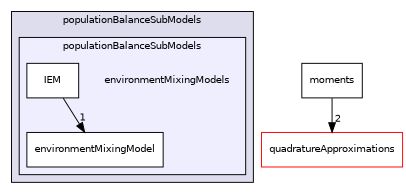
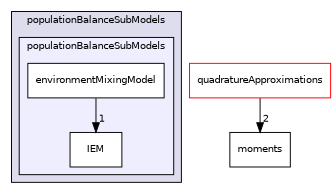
node "environmentMixingModels": removed
edge "moments" -> "quadratureApproximations": reversed
edge "IEM" -> "environmentMixingModel": reversed
